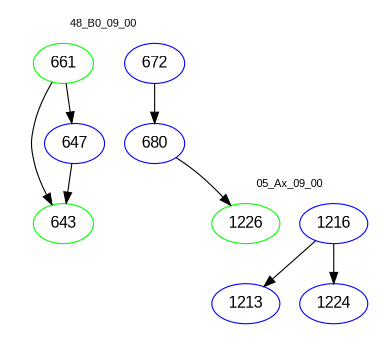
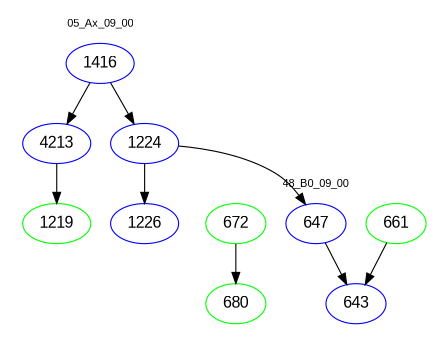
node "672": color blue -> green
edge "661" -> "647": now "1224" -> "647"
node "680": color blue -> green
edge "680" -> "1226": now "1224" -> "1226"
node "1219": added
node "643": color green -> blue
node "1226": color green -> blue
node "1216": label "1216" -> "1416"
node "1213": label "1213" -> "4213"
